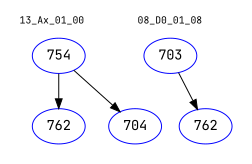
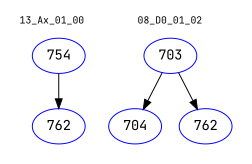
cluster "08_D0_01_08": label "08_D0_01_08" -> "08_D0_01_02"
edge "754" -> "704": now "703" -> "704"
